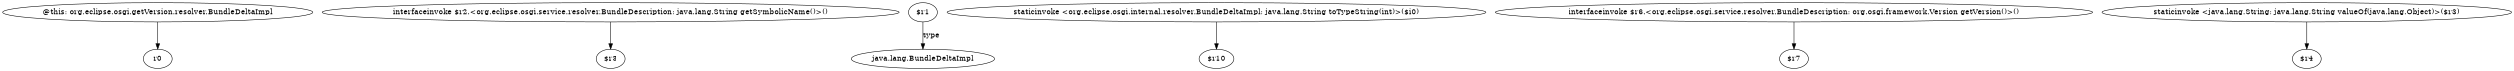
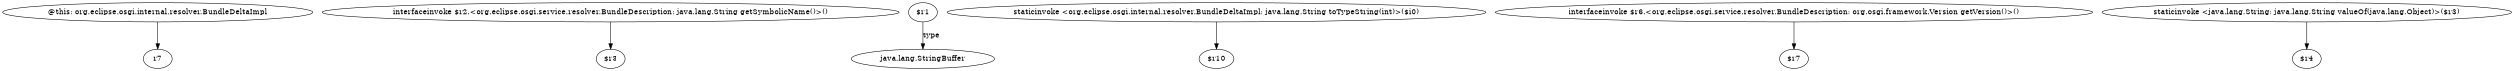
node "@this: org.eclipse.osgi.getVersion.resolver.BundleDeltaImpl": label "@this: org.eclipse.osgi.getVersion.resolver.BundleDeltaImpl" -> "@this: org.eclipse.osgi.internal.resolver.BundleDeltaImpl"
node "r0": label "r0" -> "r7"
node "java.lang.BundleDeltaImpl": label "java.lang.BundleDeltaImpl" -> "java.lang.StringBuffer"
